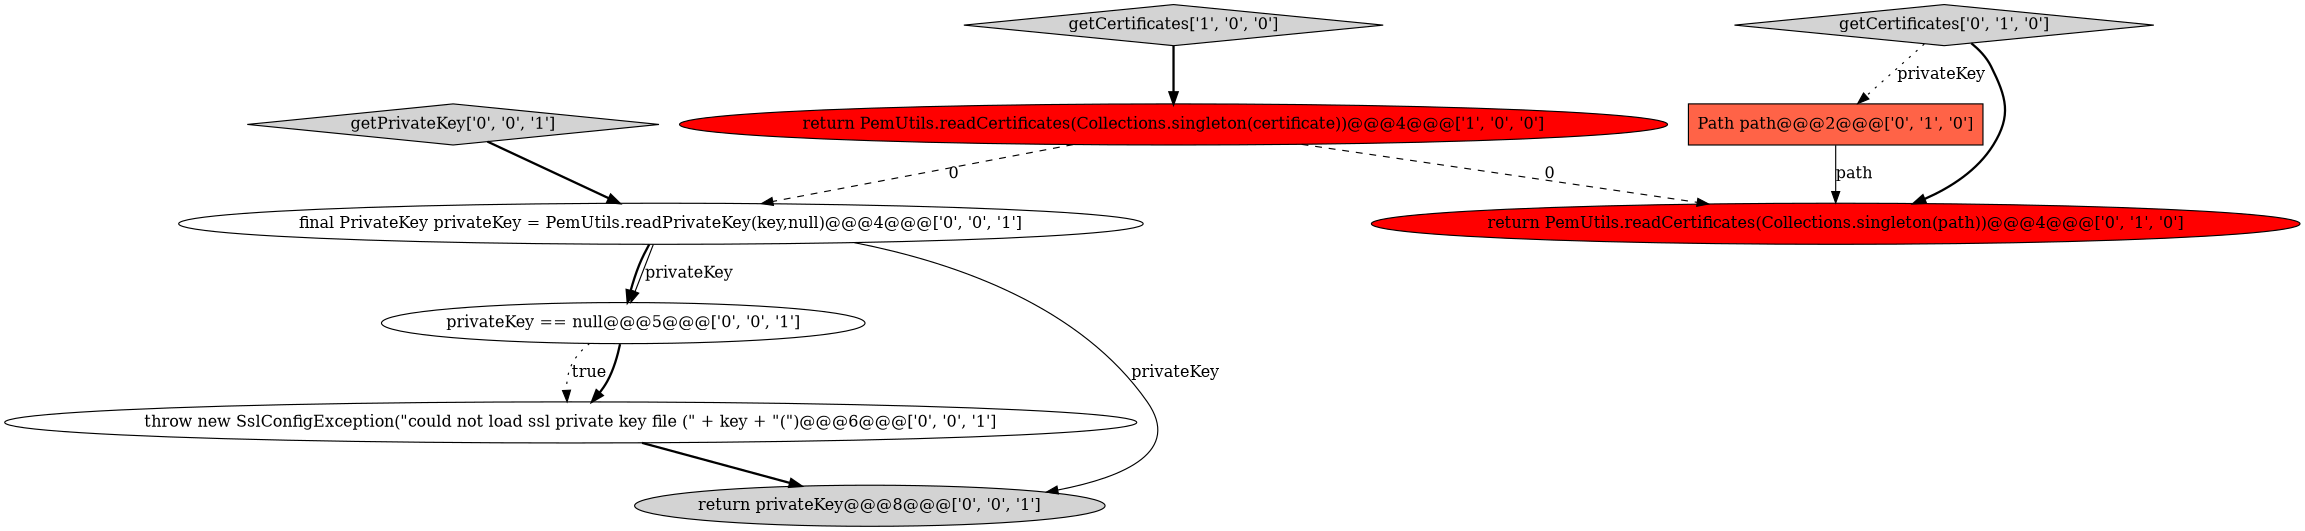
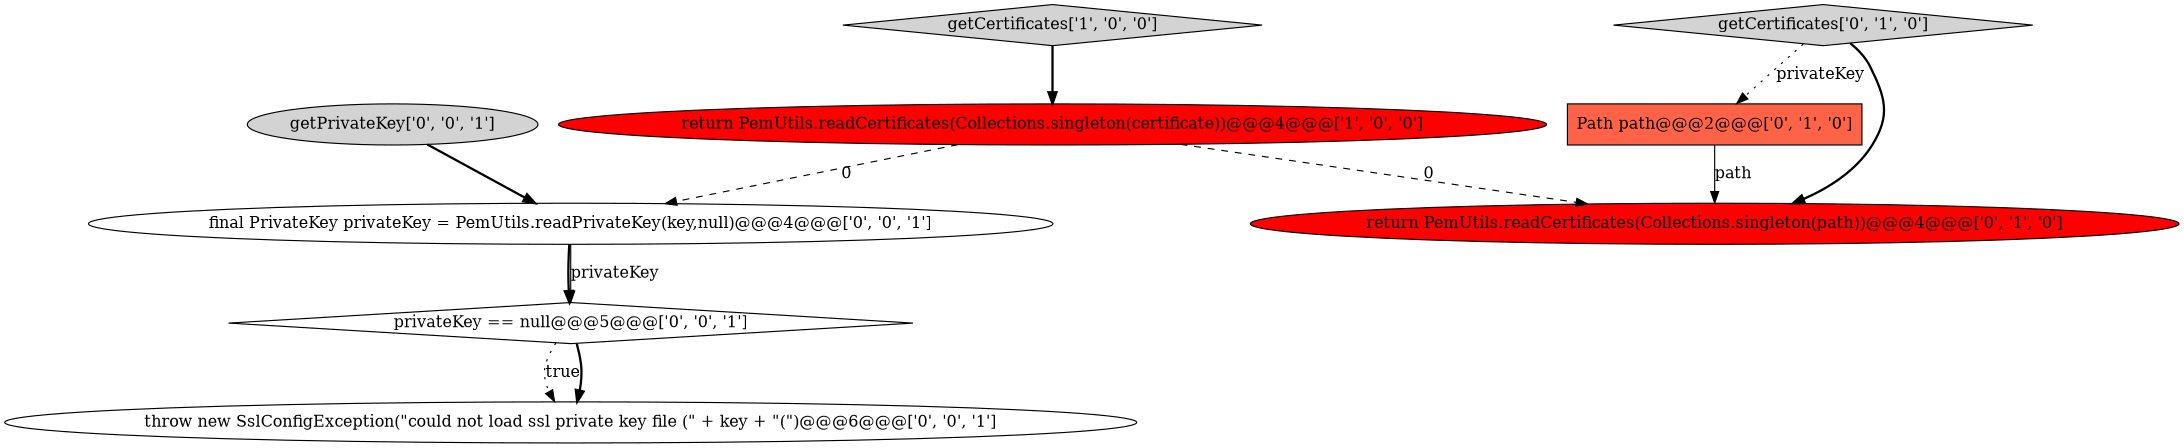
node "getPrivateKey['0', '0', '1']": shape diamond -> ellipse
node "privateKey == null@@@5@@@['0', '0', '1']": shape ellipse -> diamond
node "return privateKey@@@8@@@['0', '0', '1']": removed
